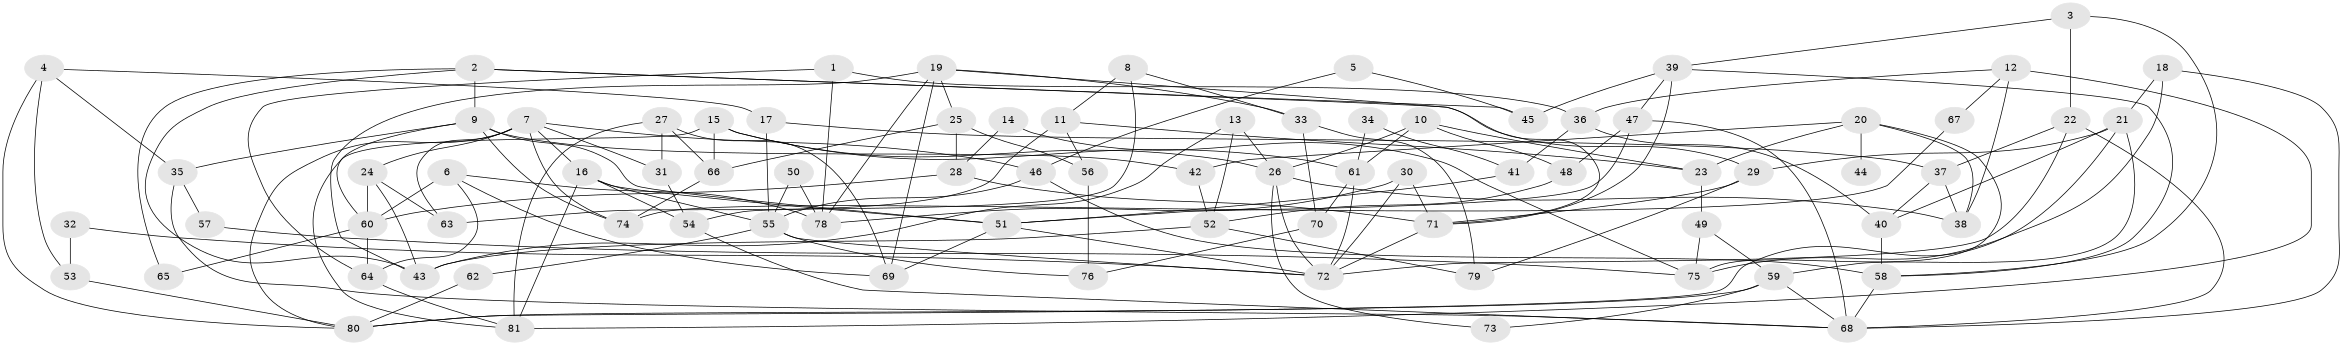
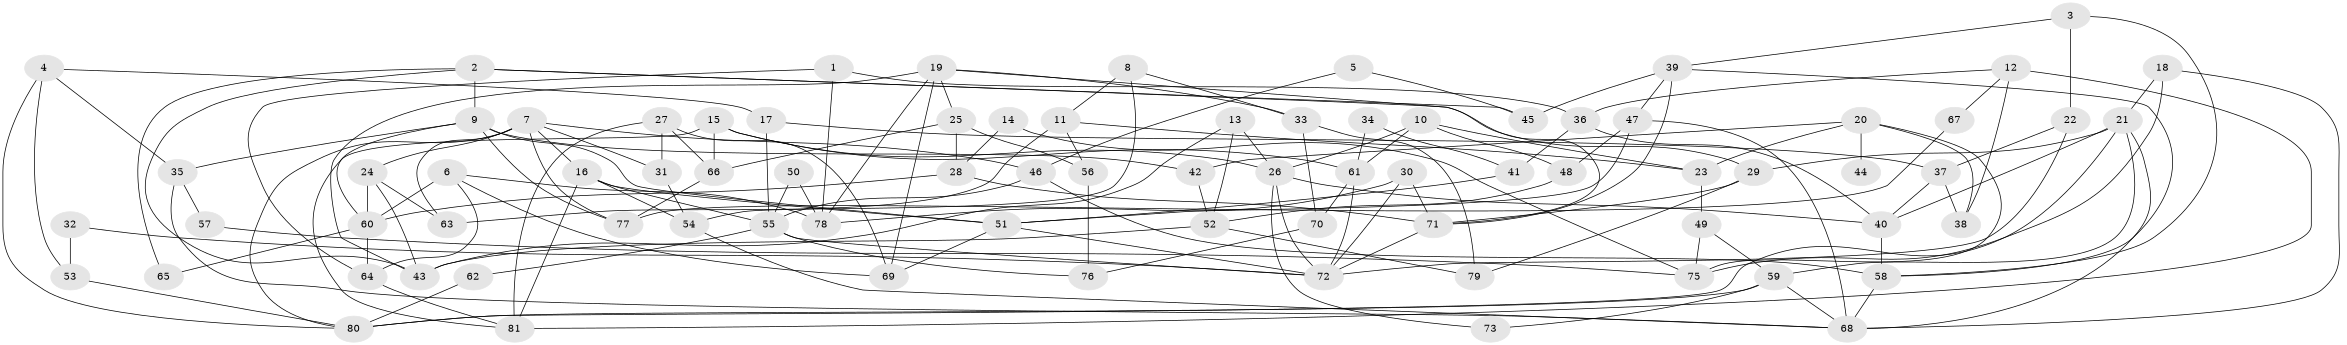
edge "26" -- "38": now "26" -- "40"
node "74": label "74" -> "77"
edge "22" -- "68": now "21" -- "68"
